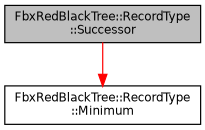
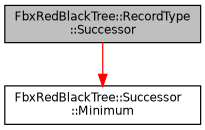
node "FbxRedBlackTree::RecordType ::Minimum": label "FbxRedBlackTree::RecordType ::Minimum" -> "FbxRedBlackTree::Successor ::Minimum"
